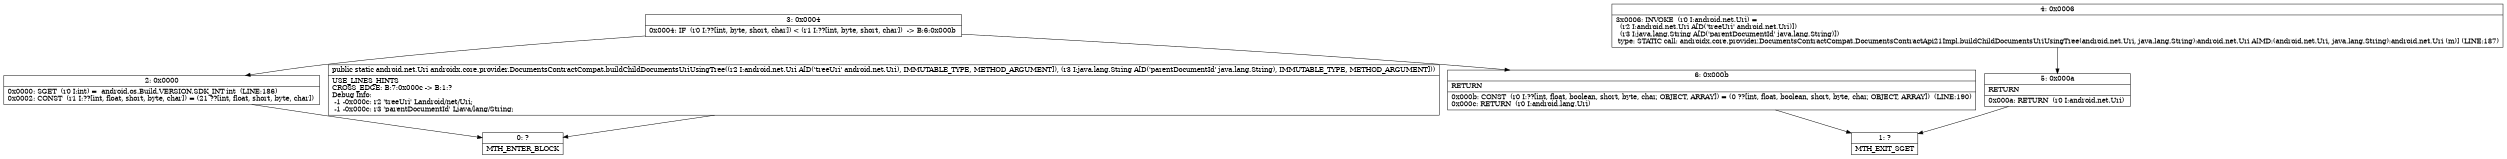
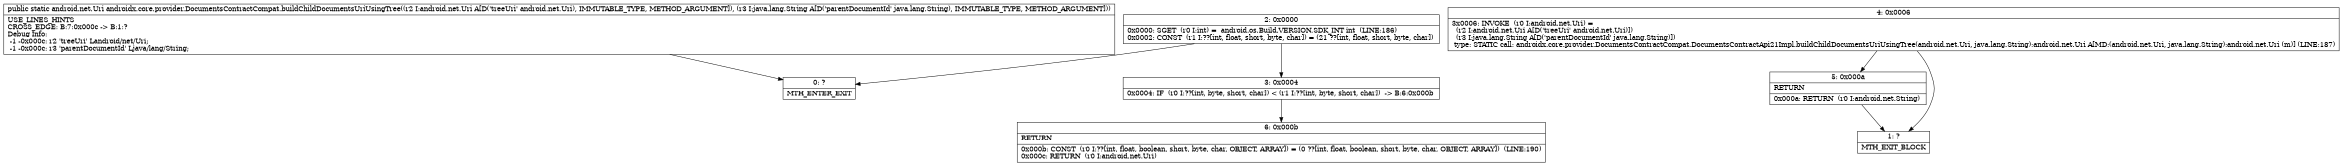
edge "3: 0x0004" -> "2: 0x0000": reversed
node "5: 0x000a": text "0x000a: RETURN  (r0 I:android.net.Uri)" -> "0x000a: RETURN  (r0 I:android.net.String)"
node "6: 0x000b": text "0x000c: RETURN  (r0 I:android.lang.Uri)" -> "0x000c: RETURN  (r0 I:android.net.Uri)"
edge "6: 0x000b" -> "1: ?": now "4: 0x0006" -> "1: ?"
node "0: ?": text "MTH_ENTER_BLOCK" -> "MTH_ENTER_EXIT"
node "1: ?": text "MTH_EXIT_SGET" -> "MTH_EXIT_BLOCK"
